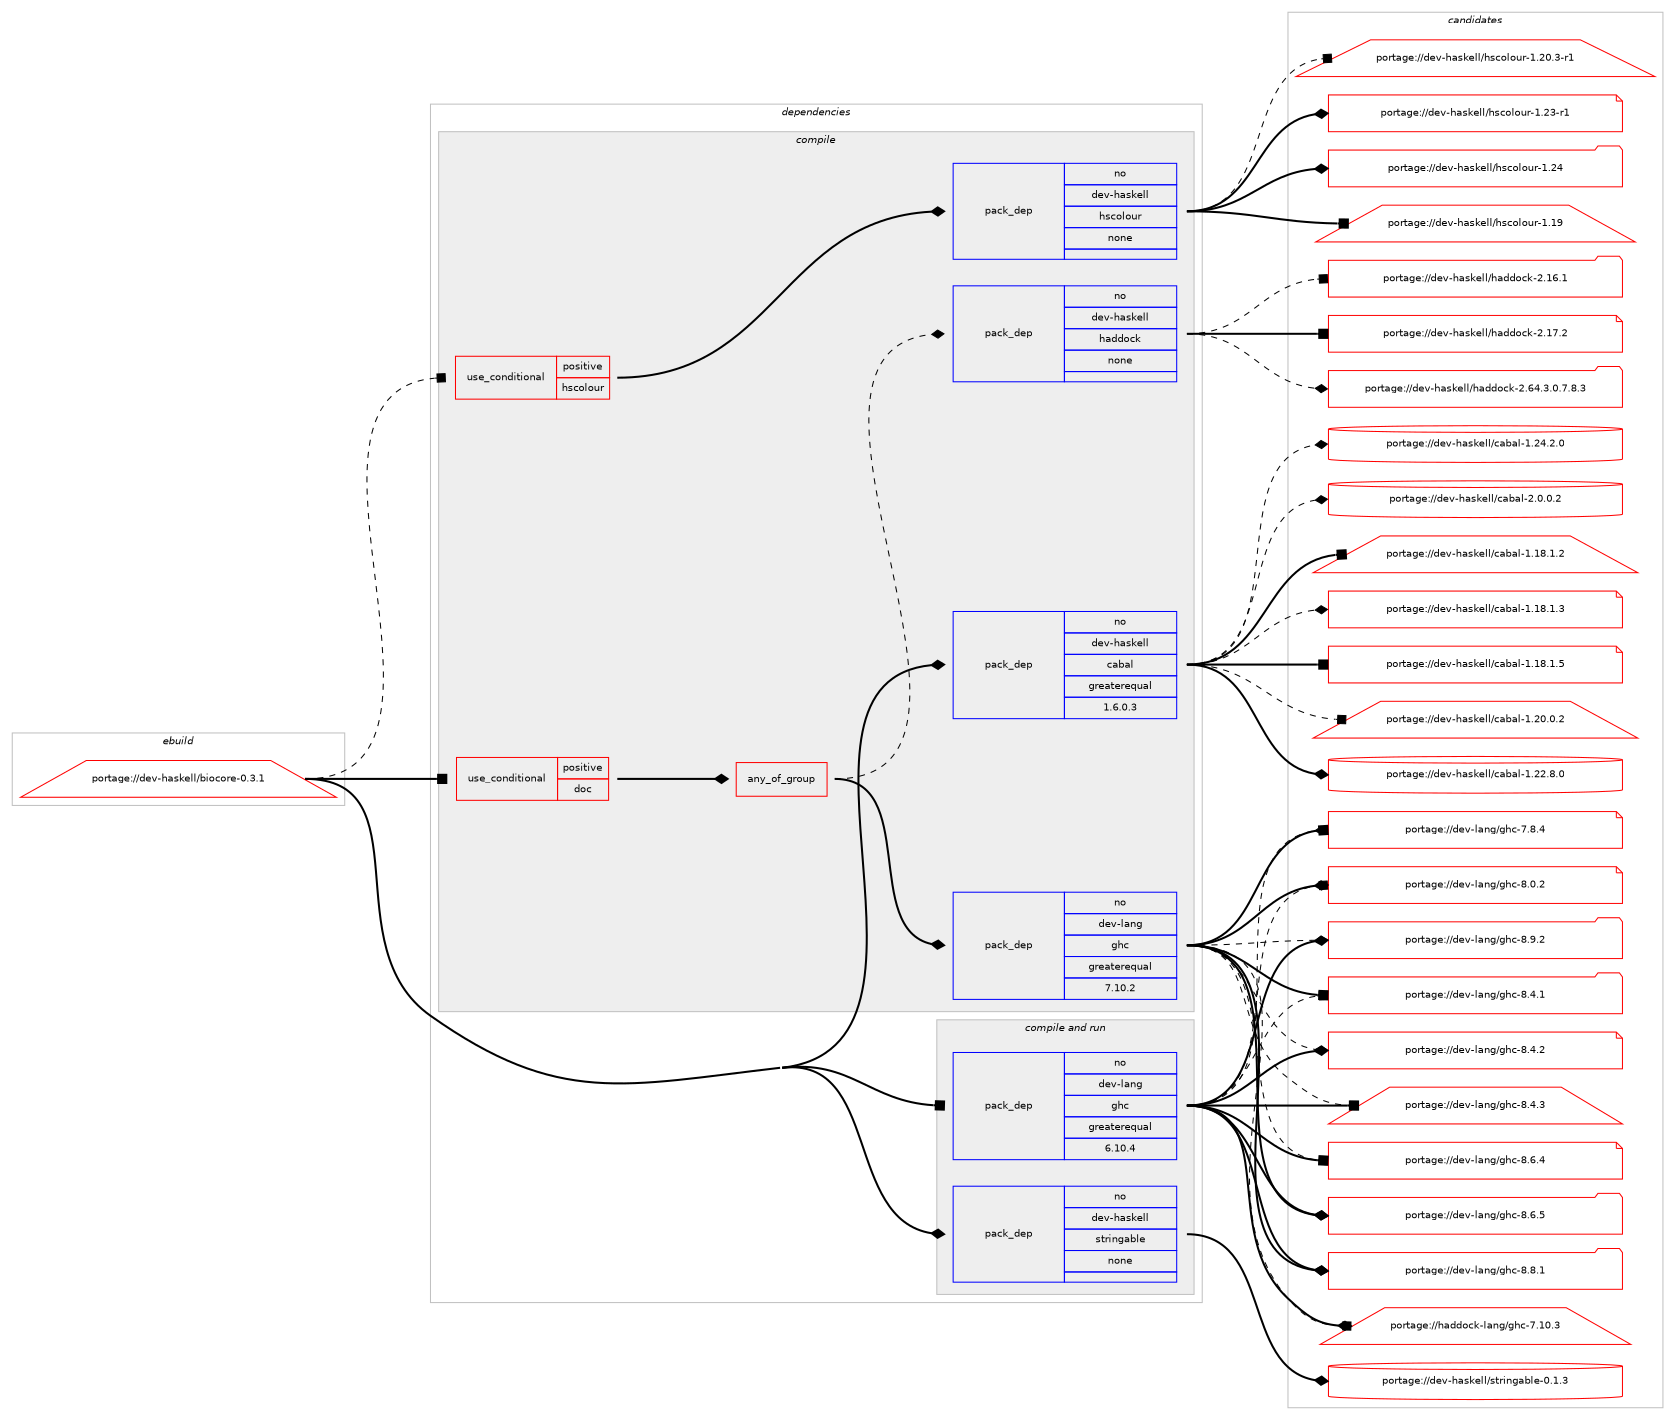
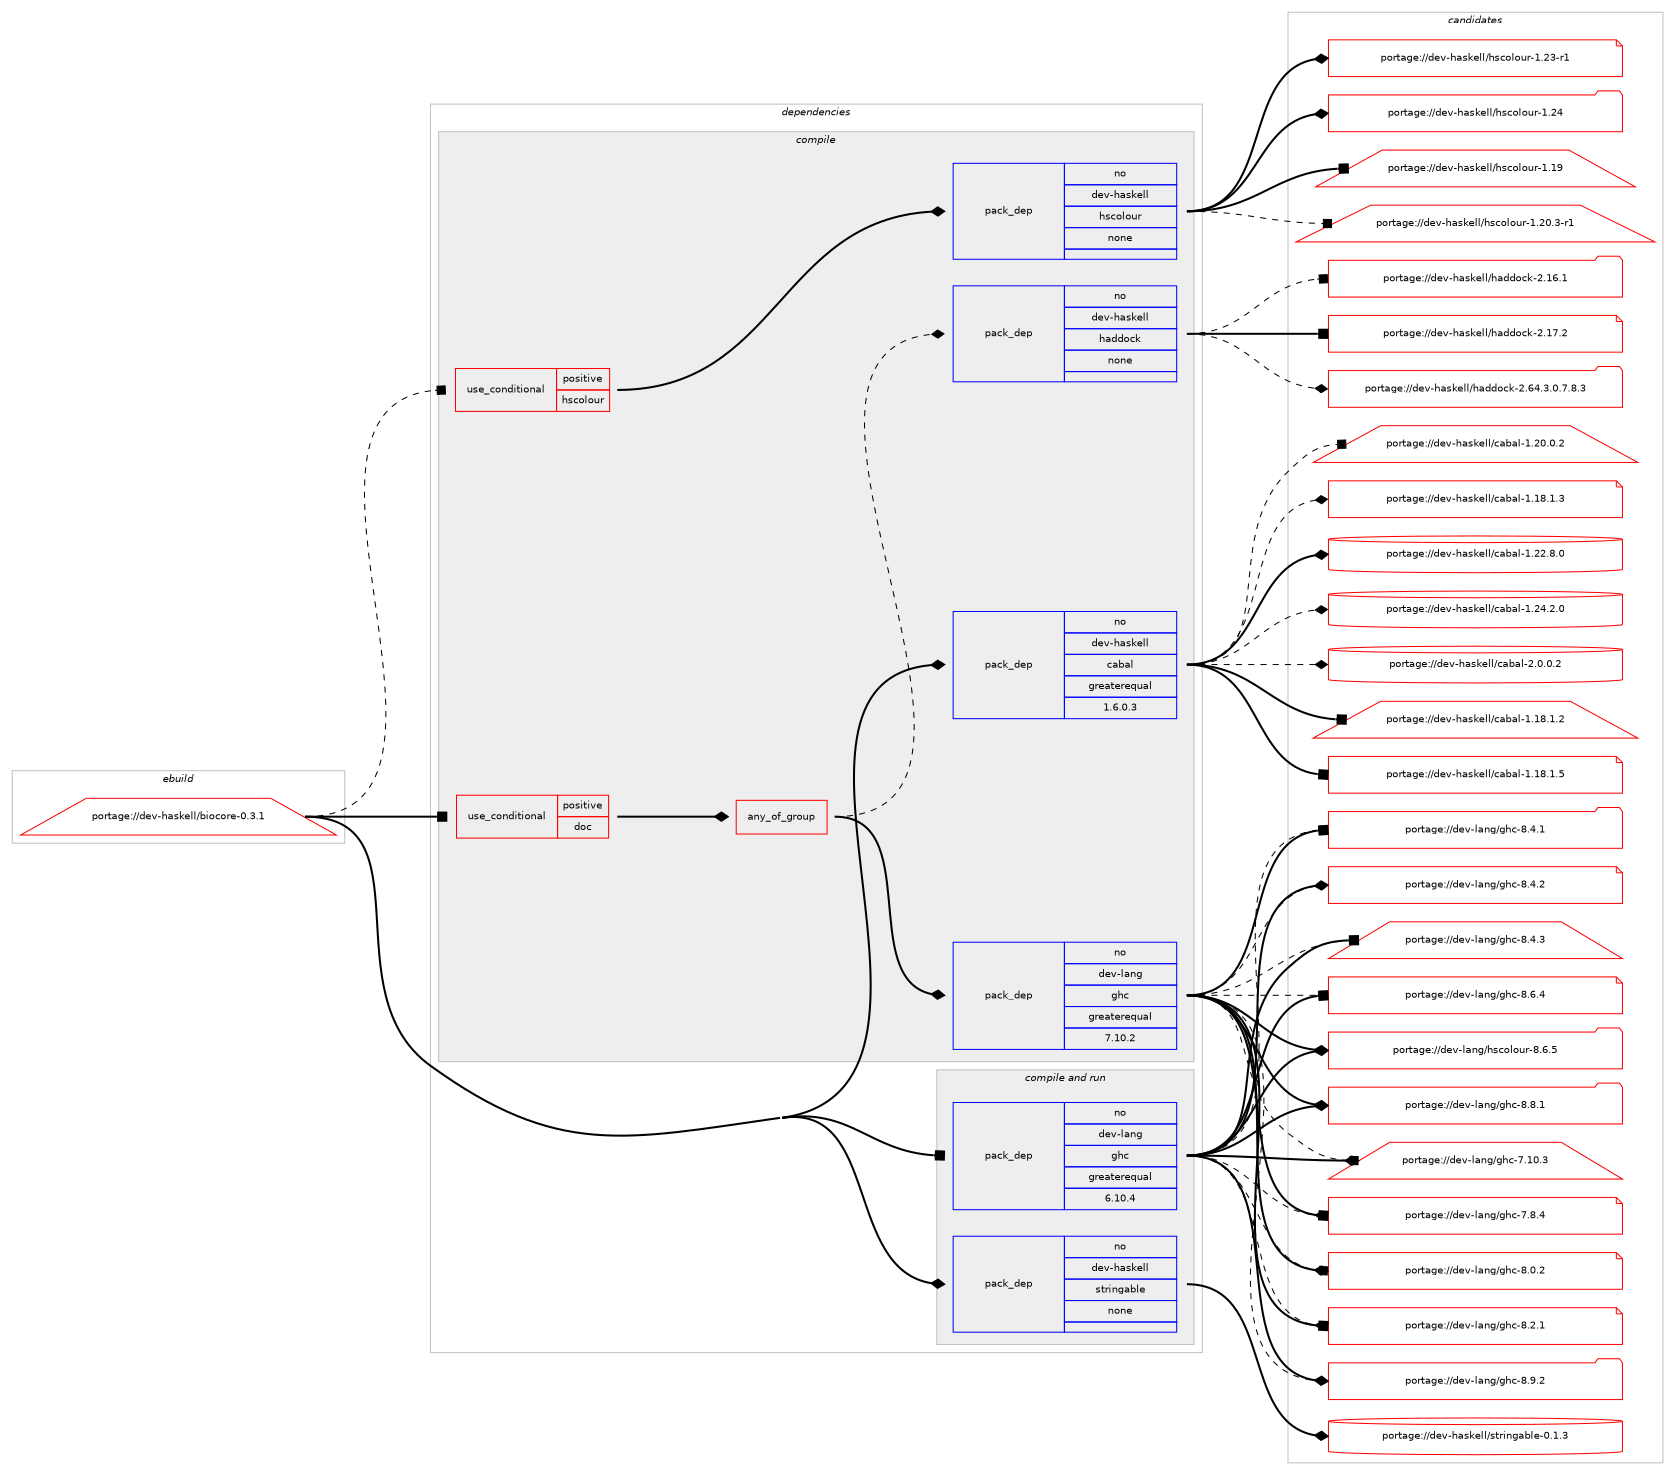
node "portage://dev-lang/ghc-8.6.5": label "portage://dev-lang/ghc-8.6.5" -> "portage://dev-lang/hscolour-8.6.5"
node "portage://dev-lang/ghc-8.2.1": added
node "portage://haddock-lang/ghc-7.10.3": label "portage://haddock-lang/ghc-7.10.3" -> "portage://dev-lang/ghc-7.10.3"
